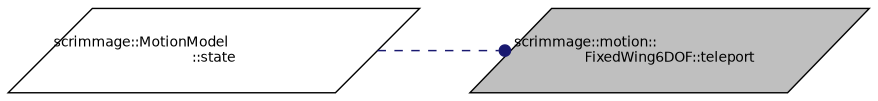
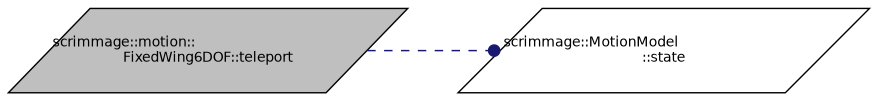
edge "scrimmage::MotionModel ::state" -> "scrimmage::motion:: FixedWing6DOF::teleport": reversed
